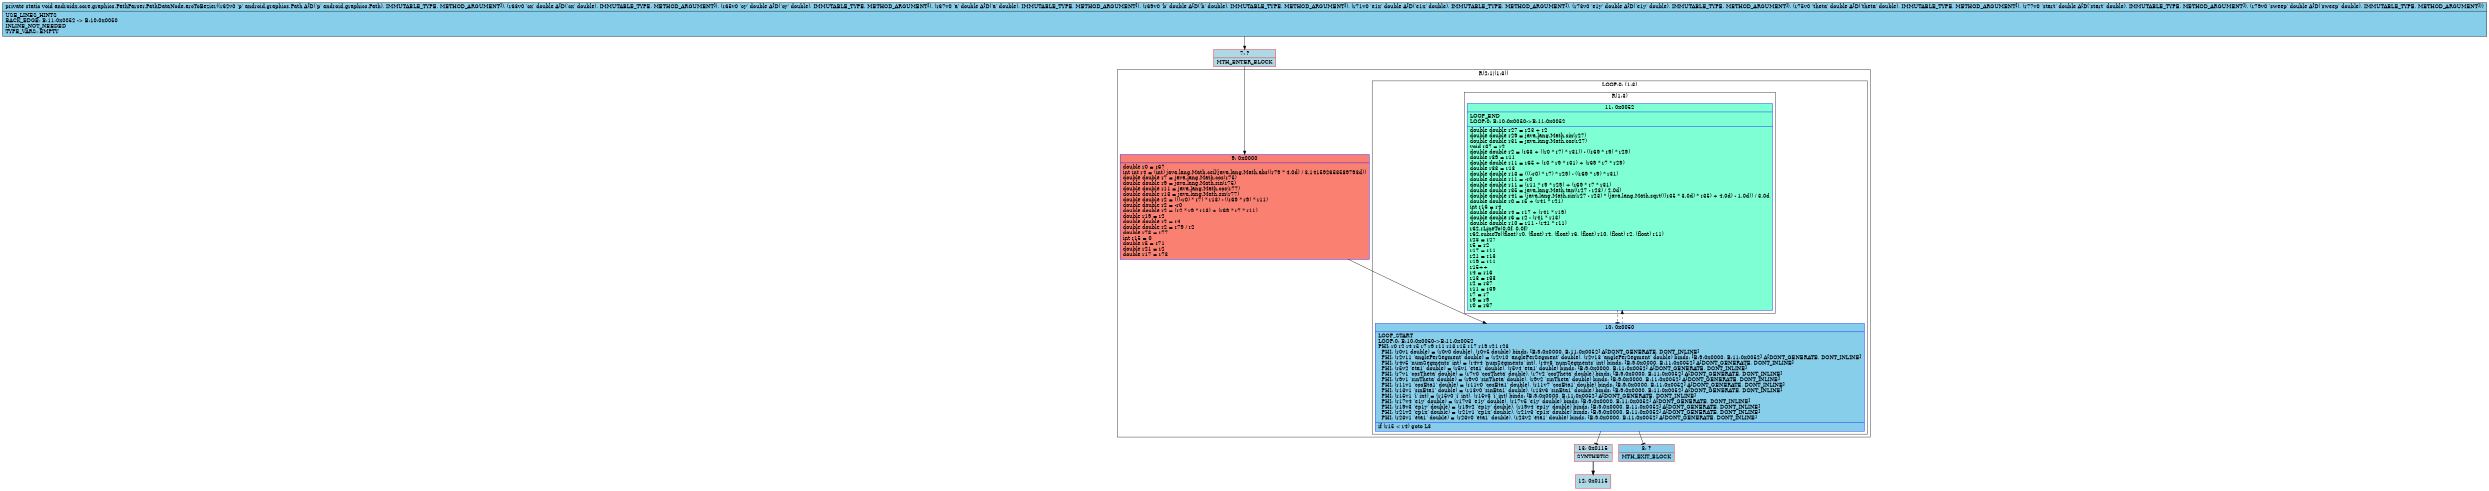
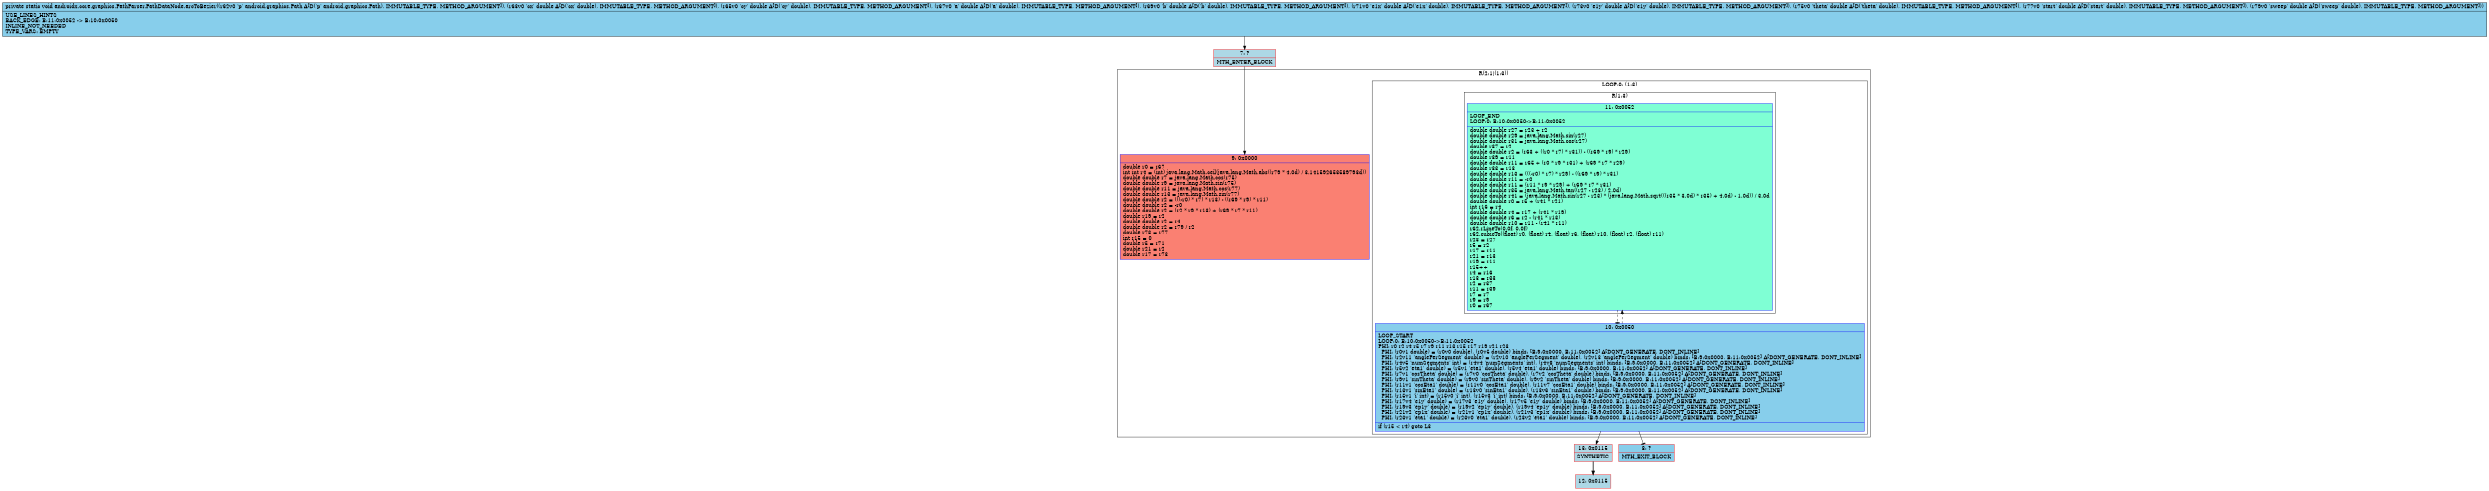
node "11: 0x0052": text "void r37 = r2" -> "double r37 = r2"
edge "9: 0x0000" -> "10: 0x0050": removed
edge "10: 0x0050" -> "13: 0x0115": arrowhead tee -> normal
